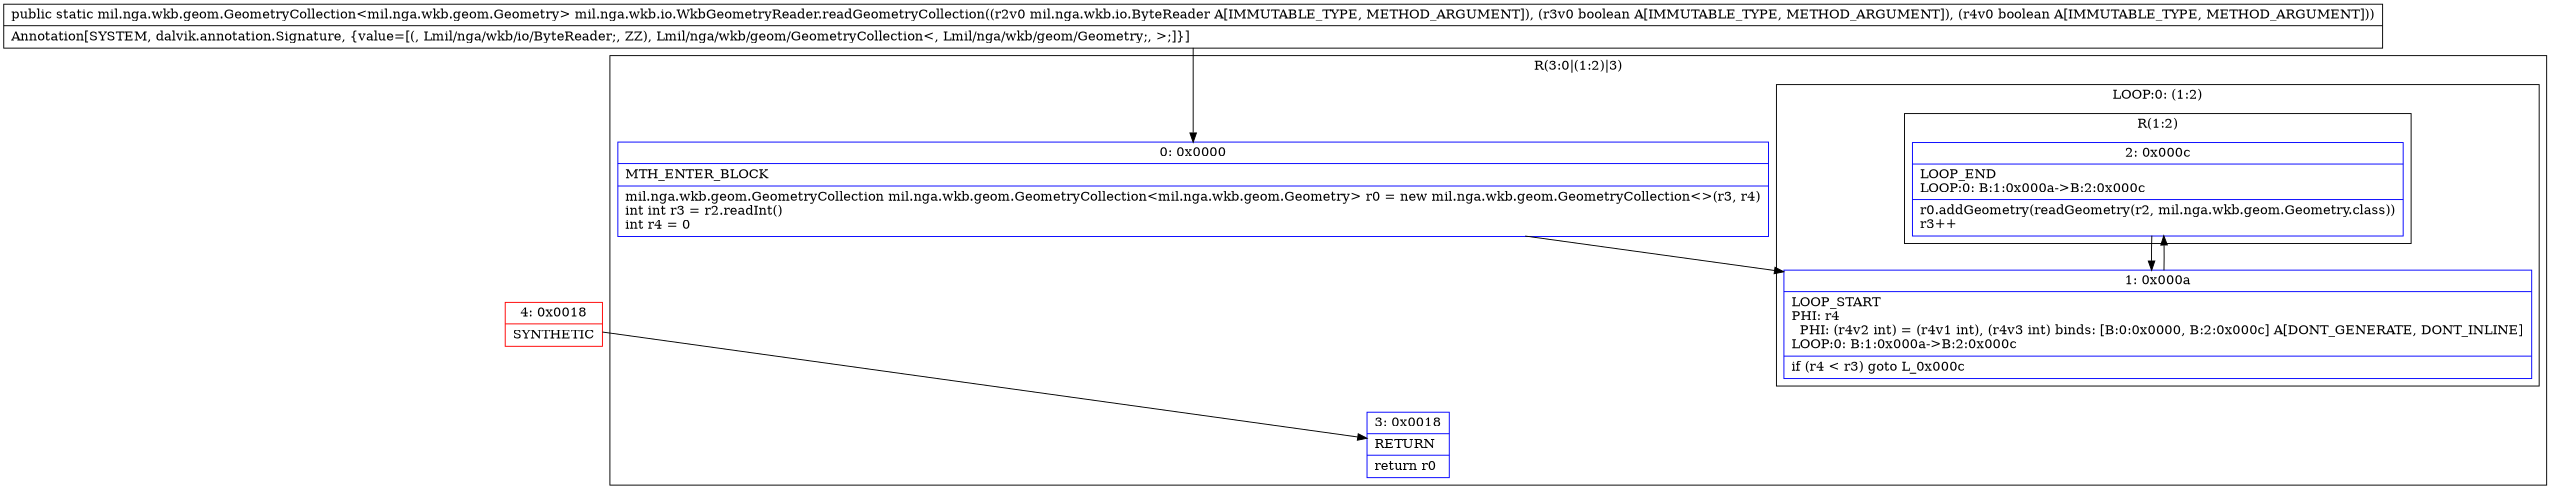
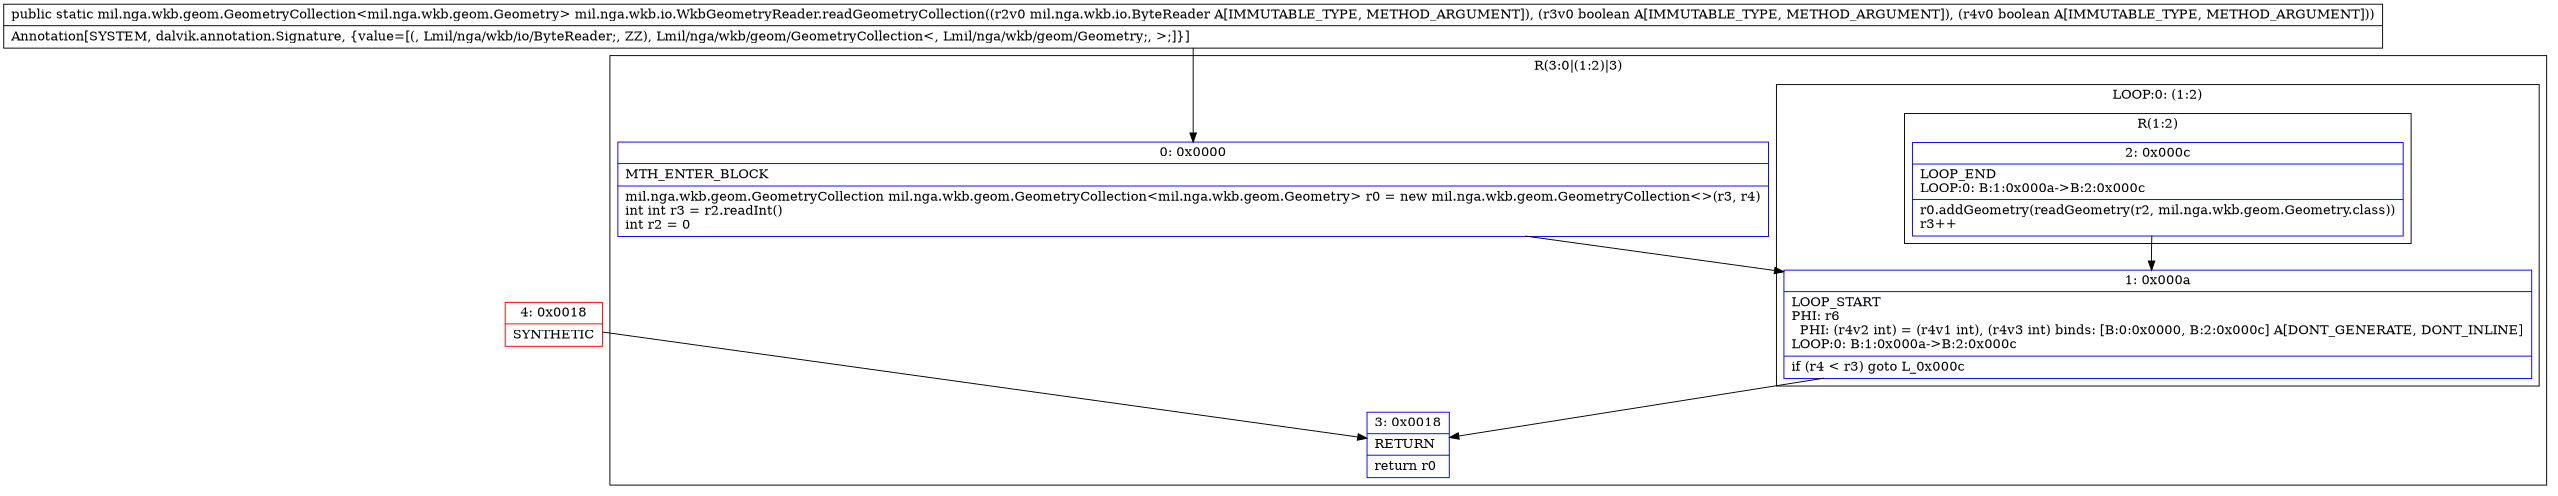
node "0: 0x0000": text "int r4 = 0" -> "int r2 = 0"
edge "1: 0x000a" -> "2: 0x000c": now "1: 0x000a" -> "3: 0x0018"
node "1: 0x000a": text "PHI: r4" -> "PHI: r6"
